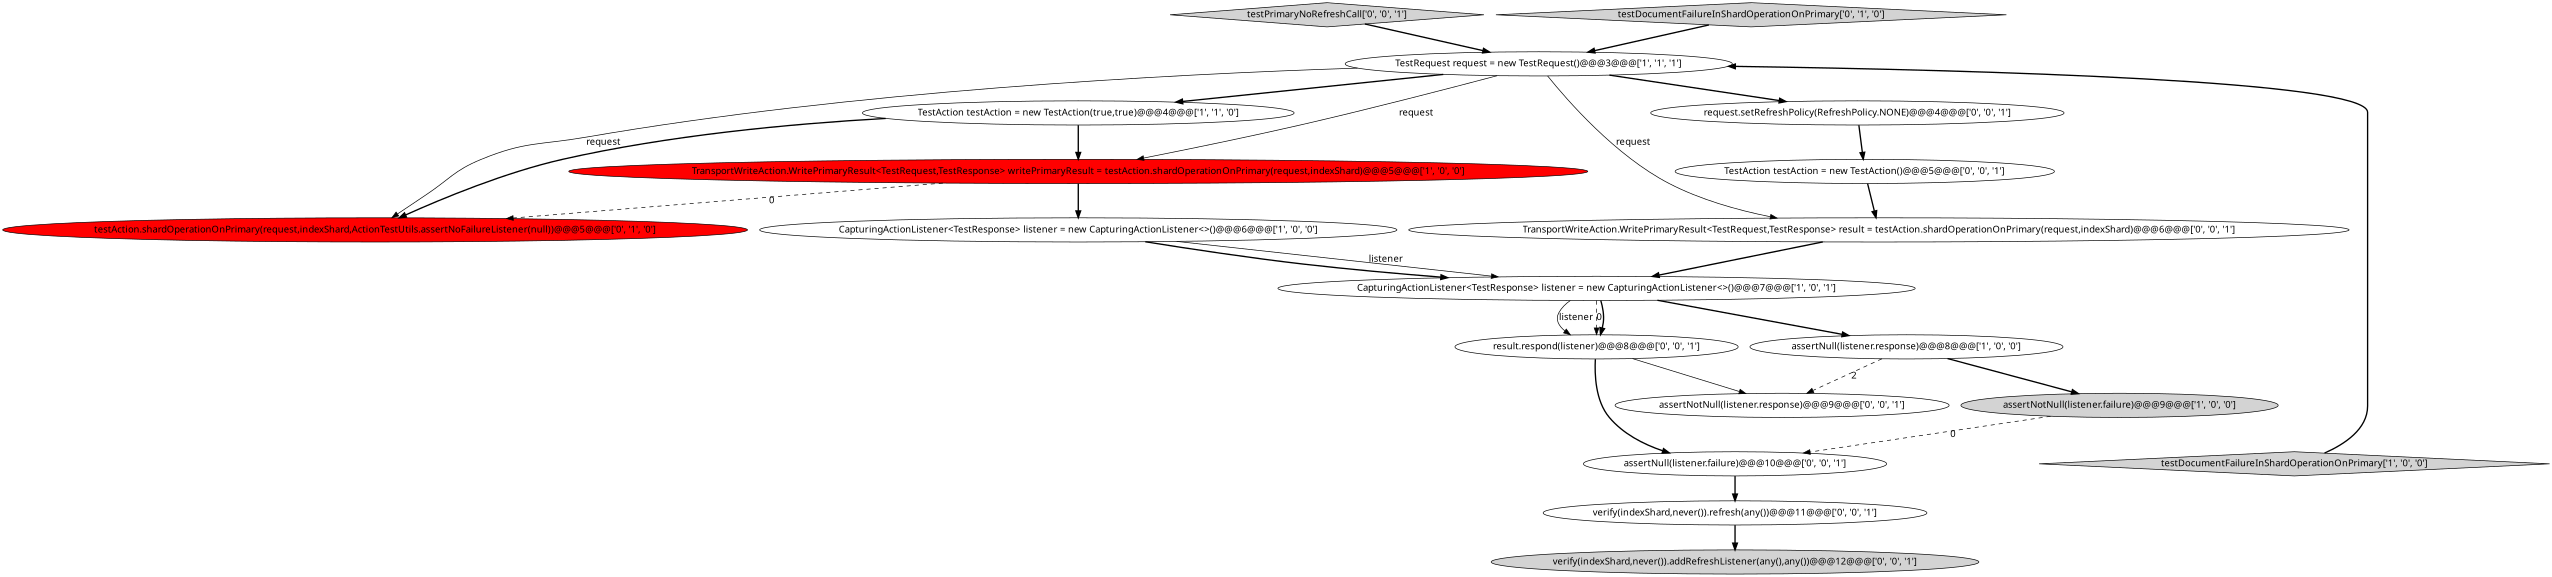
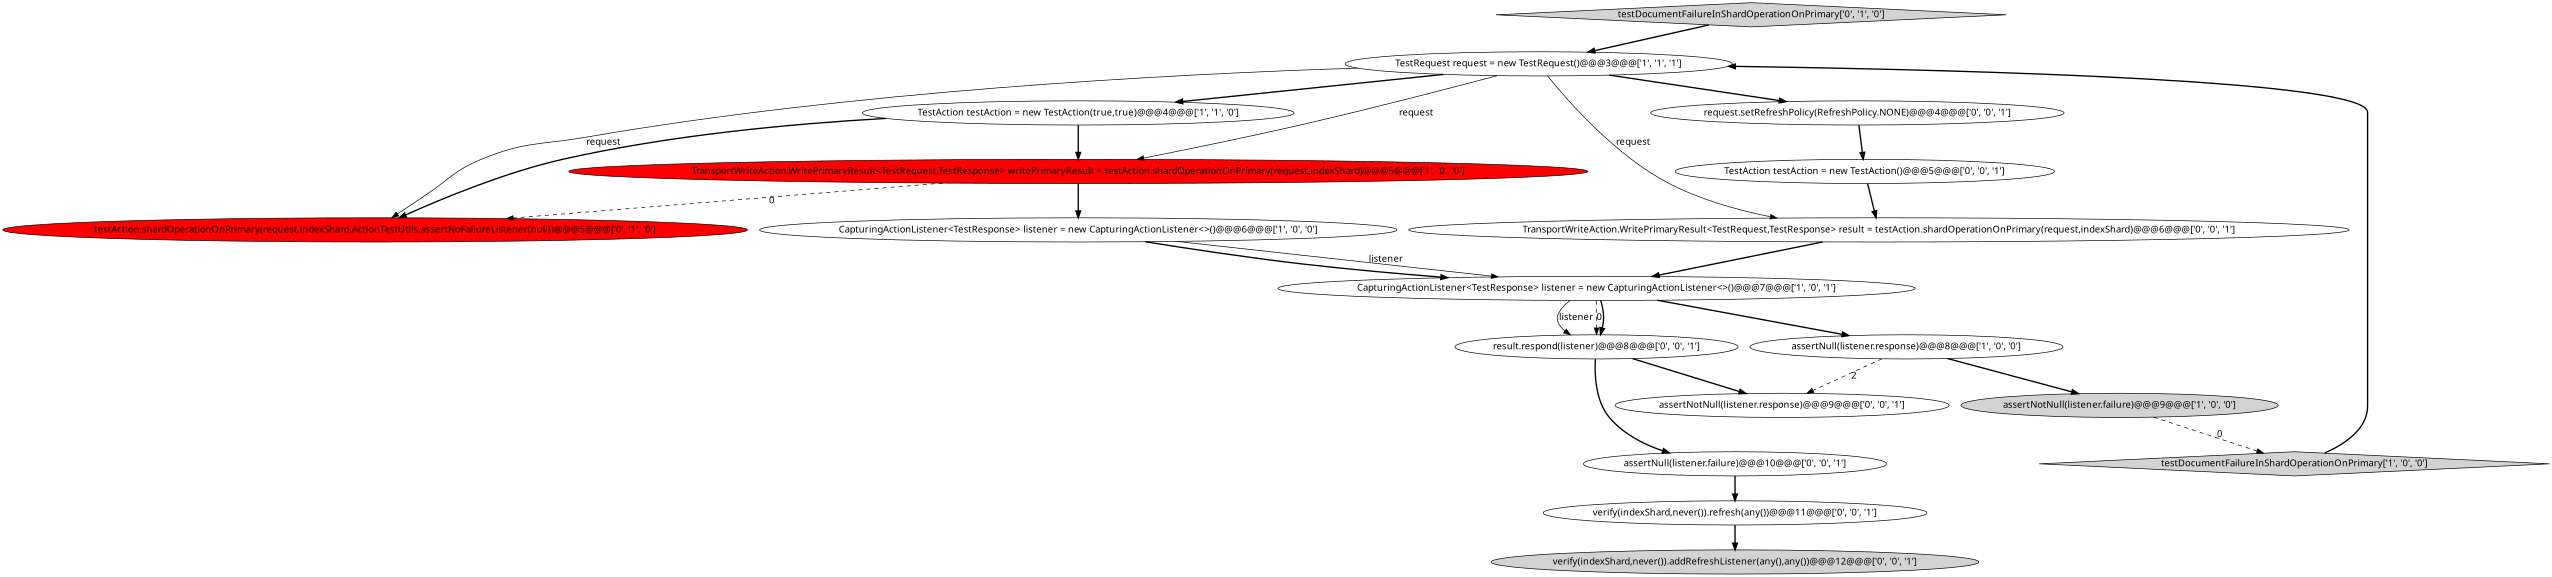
node "testPrimaryNoRefreshCall['0', '0', '1']": removed
edge "result.respond(listener)@@@8@@@['0', '0', '1']" -> "assertNotNull(listener.response)@@@9@@@['0', '0', '1']": style solid -> bold
edge "assertNotNull(listener.failure)@@@9@@@['1', '0', '0']" -> "assertNull(listener.failure)@@@10@@@['0', '0', '1']": now "assertNotNull(listener.failure)@@@9@@@['1', '0', '0']" -> "testDocumentFailureInShardOperationOnPrimary['1', '0', '0']"
